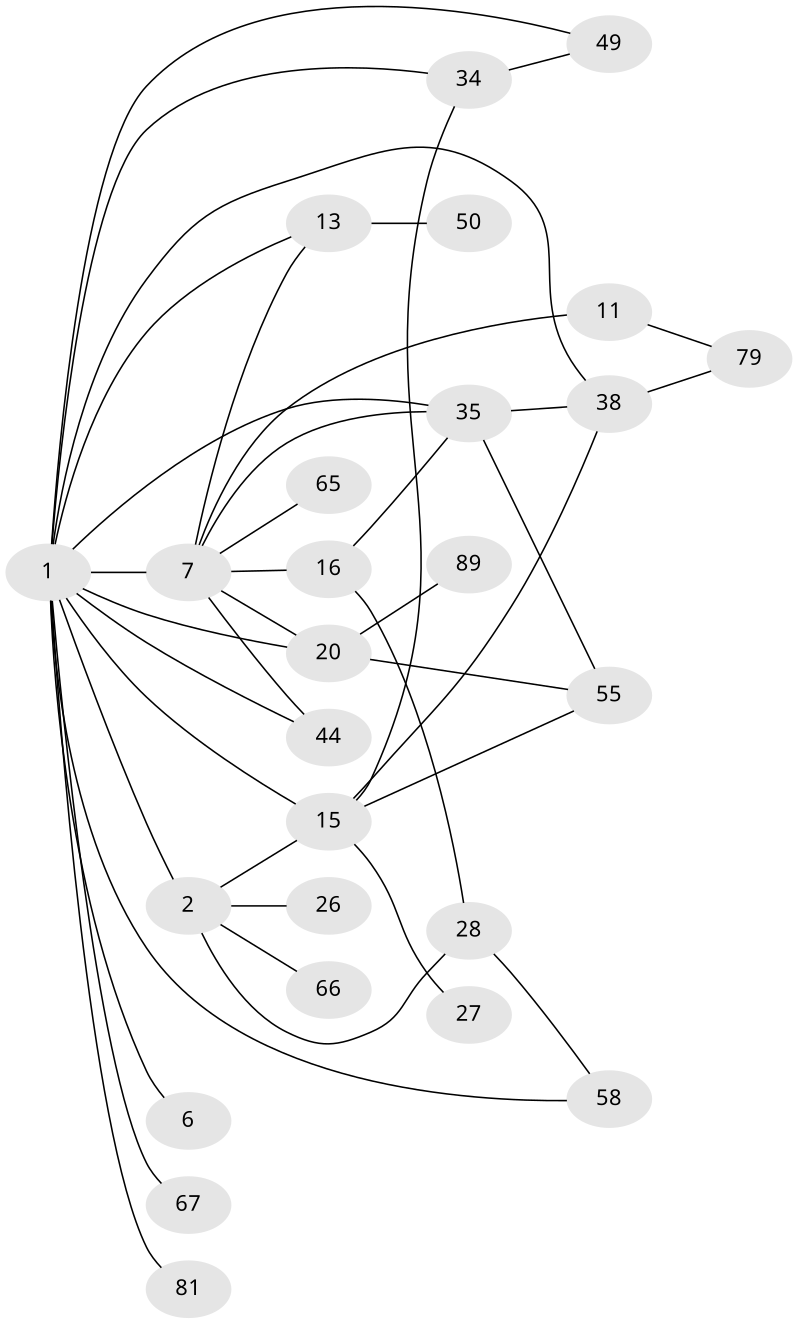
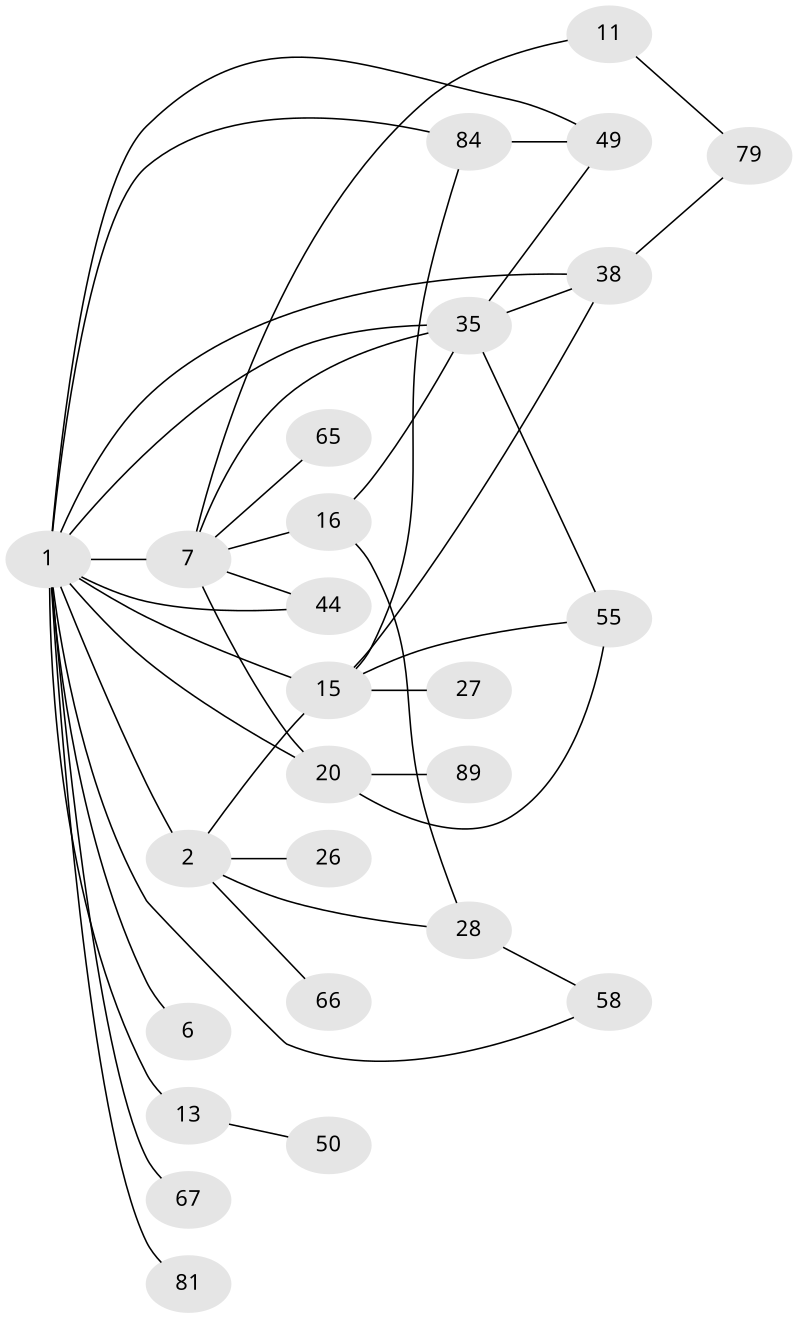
node "34": label "34" -> "84"
edge "49" -- "35": added
edge "13" -- "7": removed
